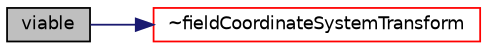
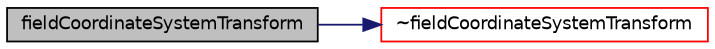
node "viable": label "viable" -> "fieldCoordinateSystemTransform"
